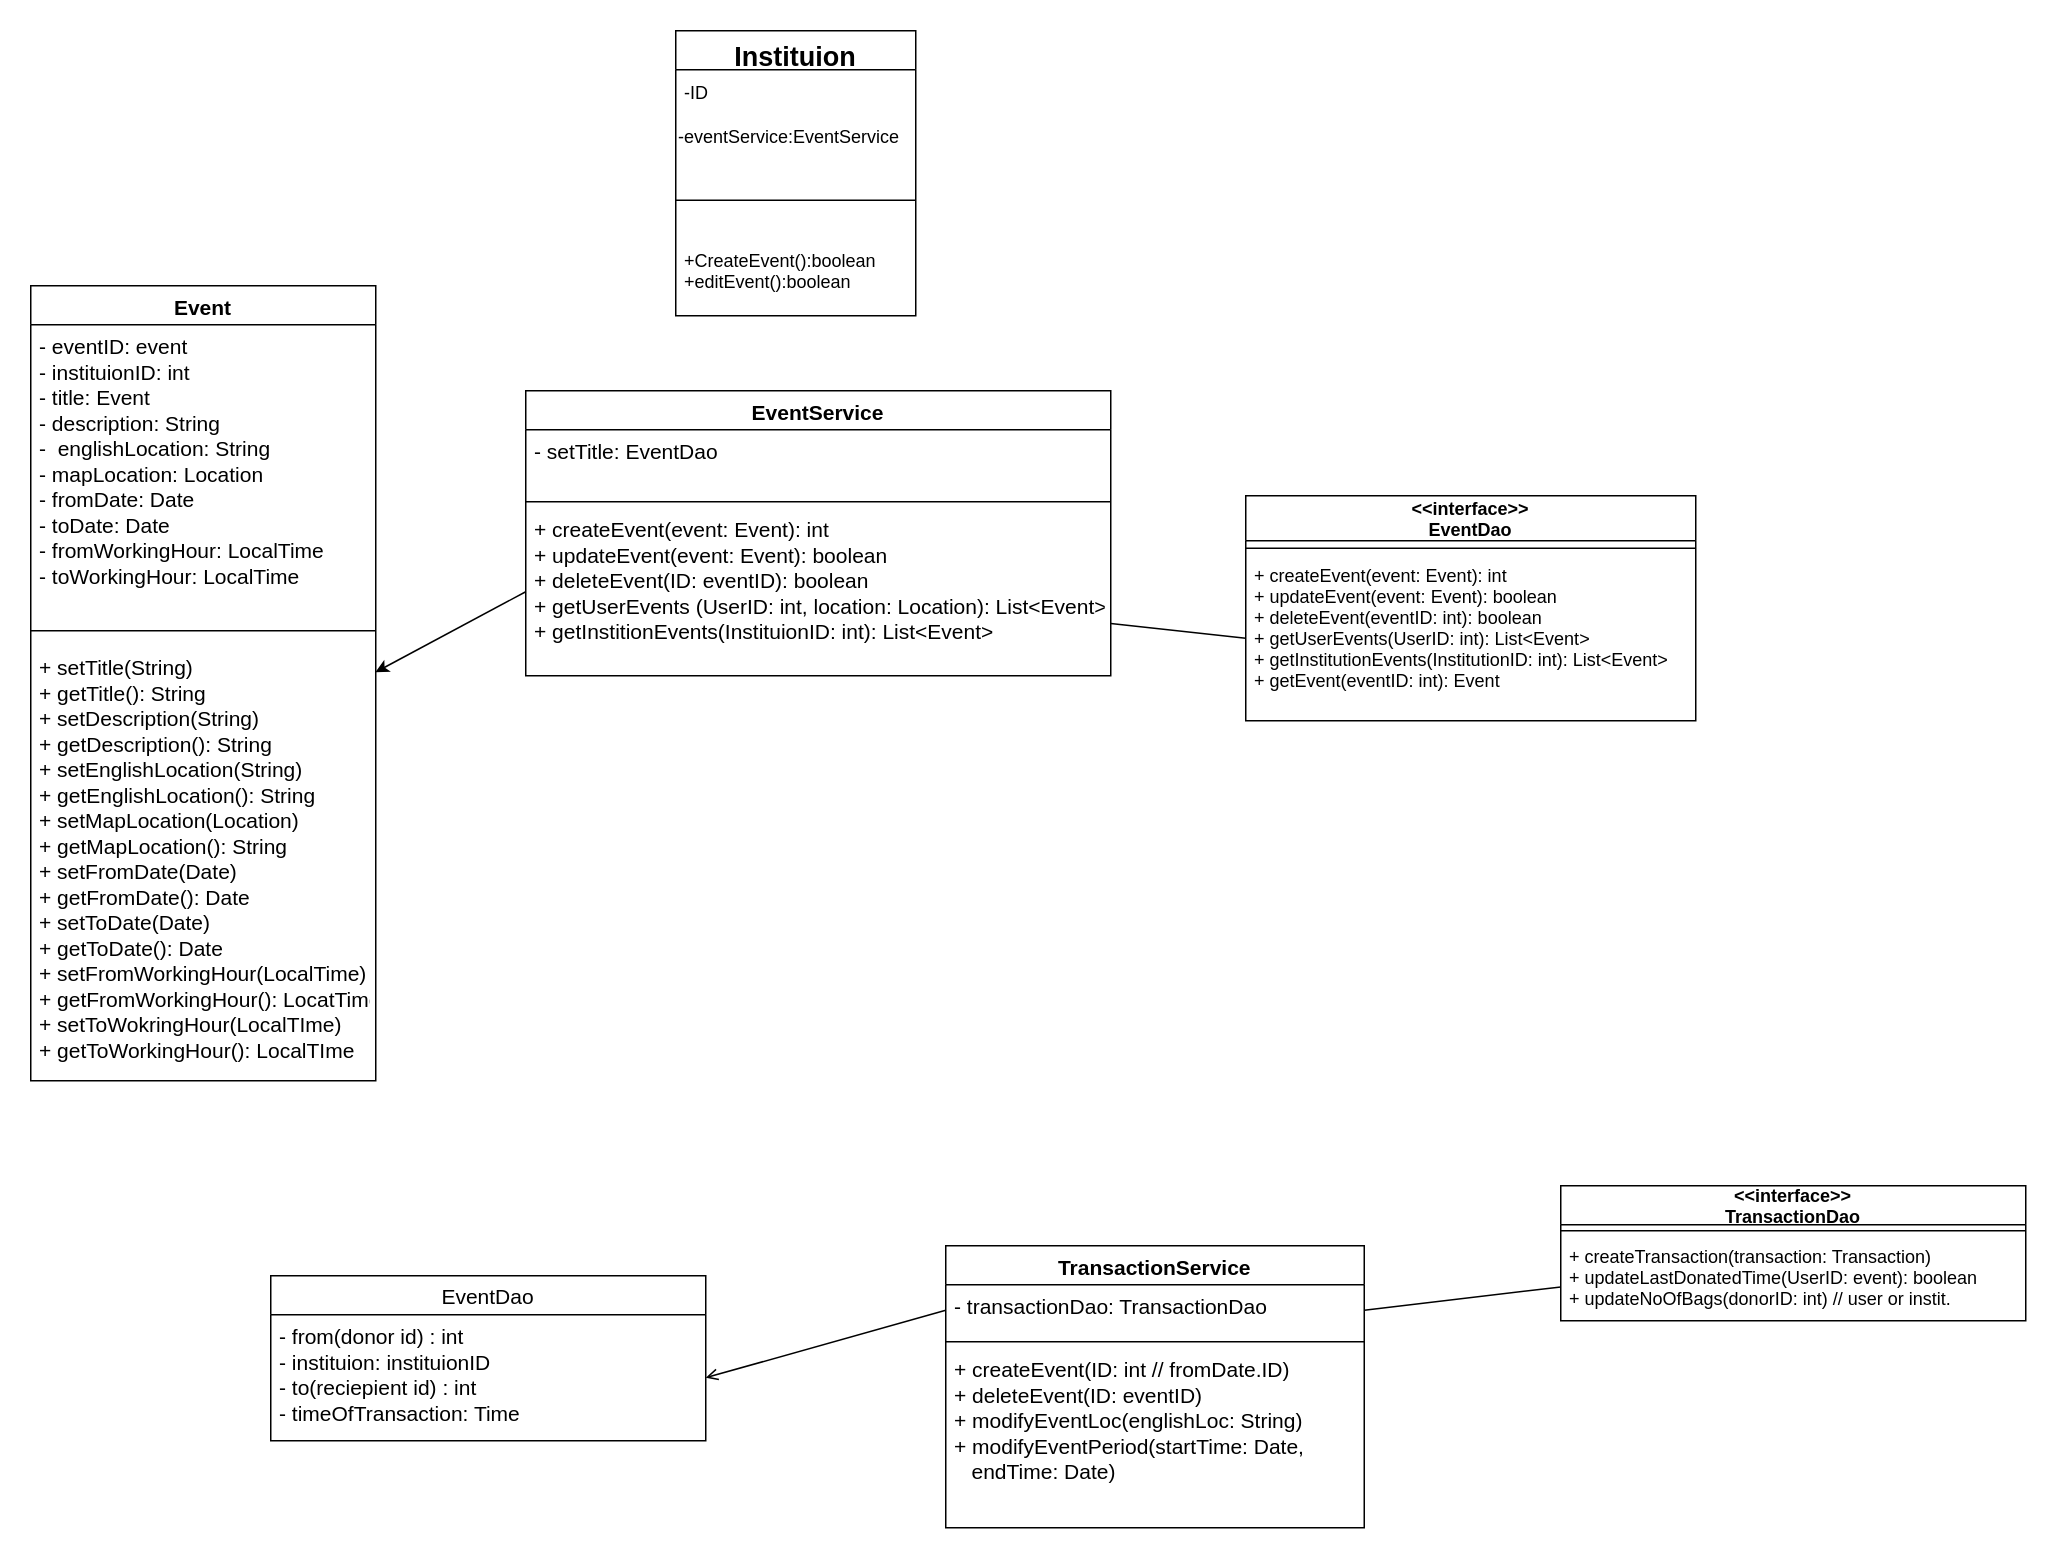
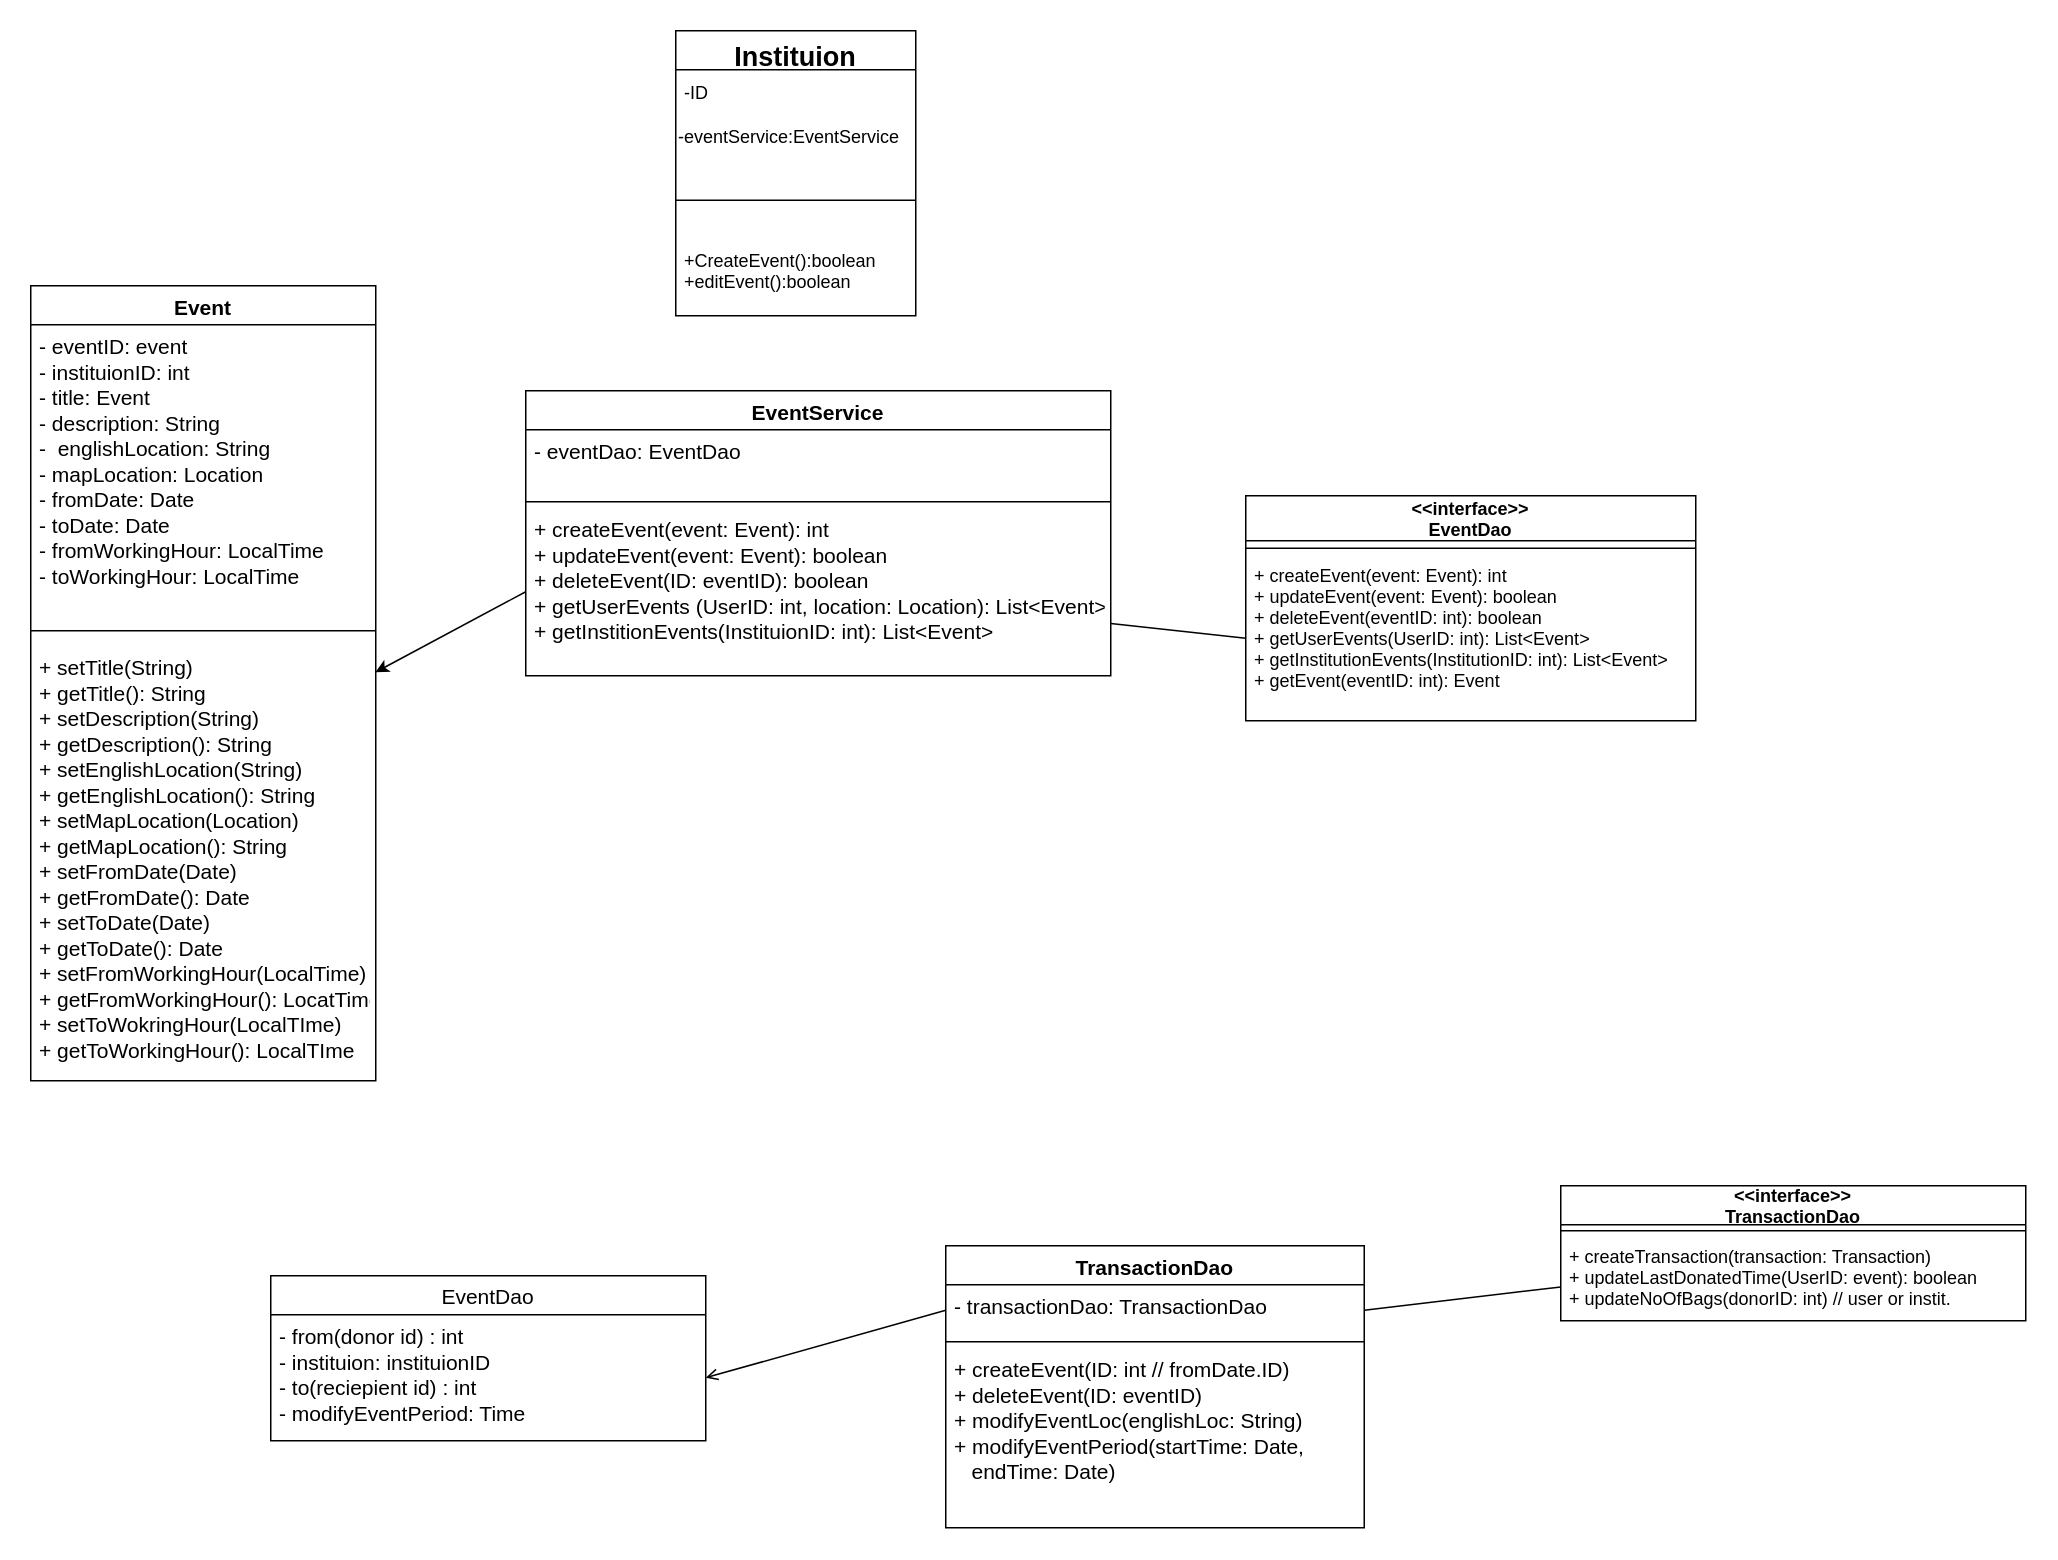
node "- setTitle: EventDao": label "- setTitle: EventDao" -> "- eventDao: EventDao"
node "TransactionService": label "TransactionService" -> "TransactionDao"
node "- from(donor id) : int - instituion: instituionID - to(reciepient id) : int - timeOfTransaction: Time": label "- from(donor id) : int - instituion: instituionID - to(reciepient id) : int - timeOfTransaction: Time" -> "- from(donor id) : int - instituion: instituionID - to(reciepient id) : int - modifyEventPeriod: Time"
